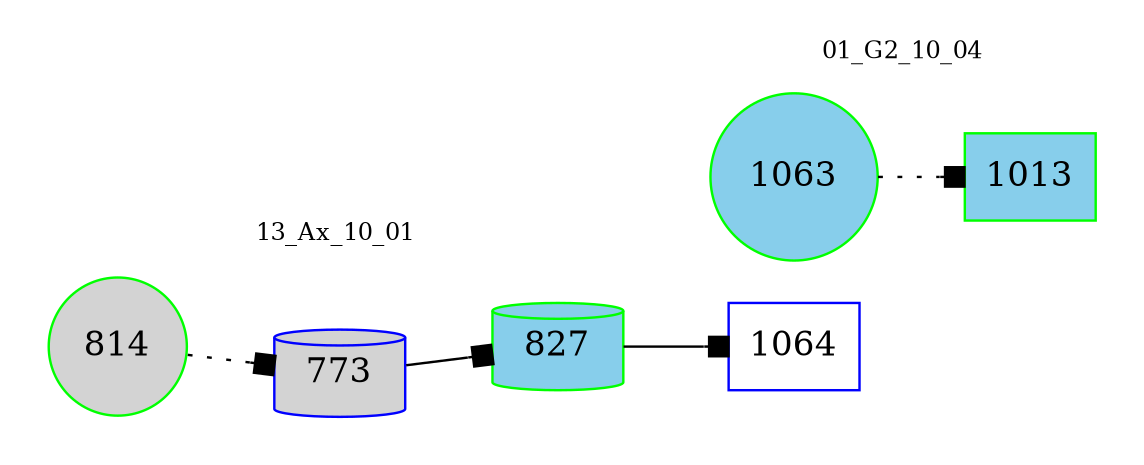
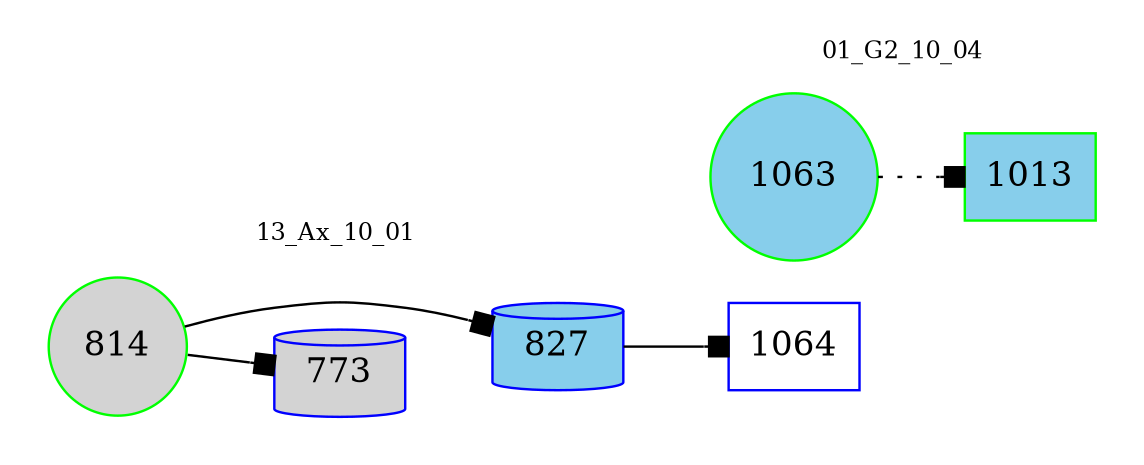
node "827": color green -> blue
edge "814" -> "773": style dotted -> solid
edge "773" -> "827": now "814" -> "827"
